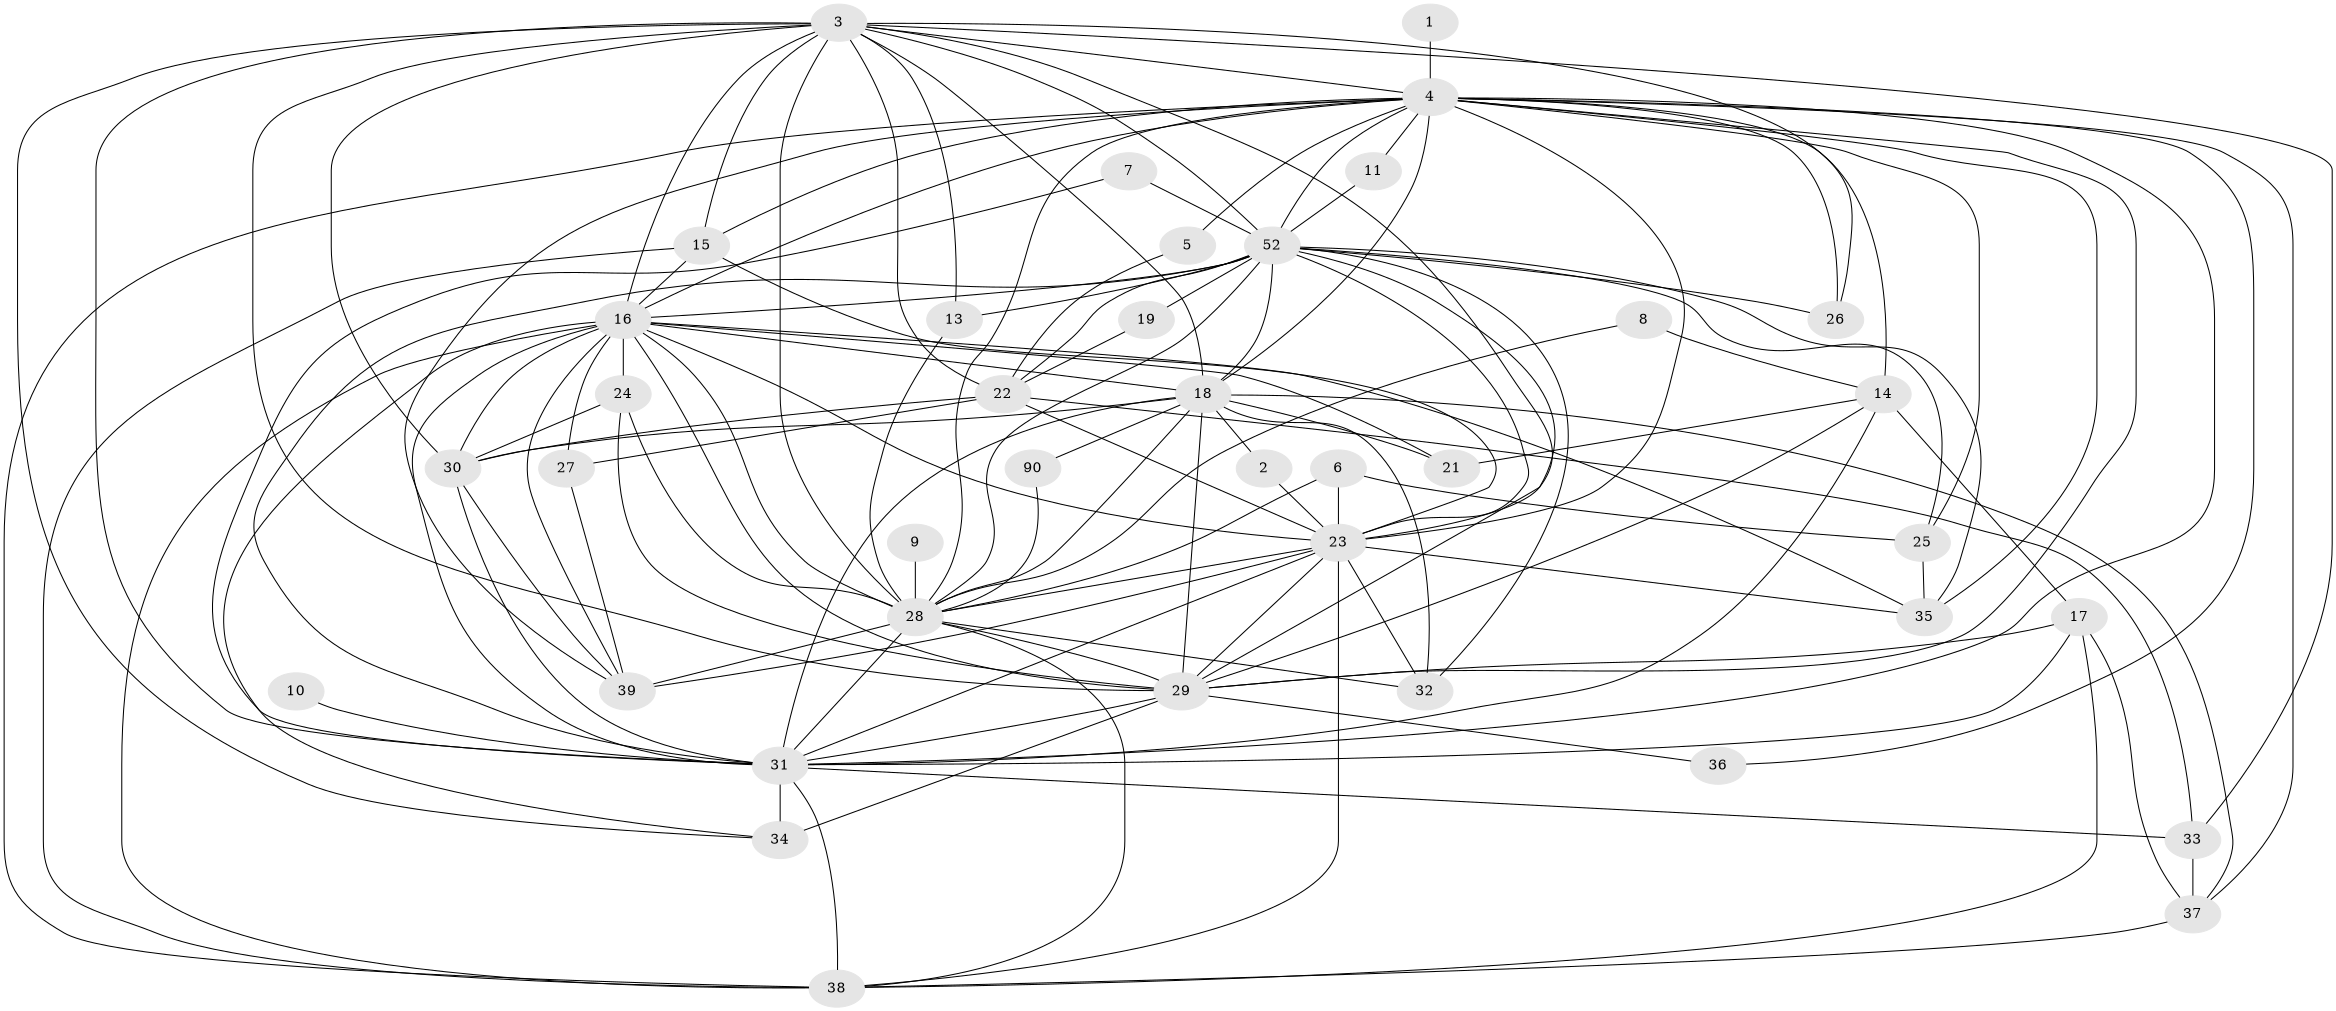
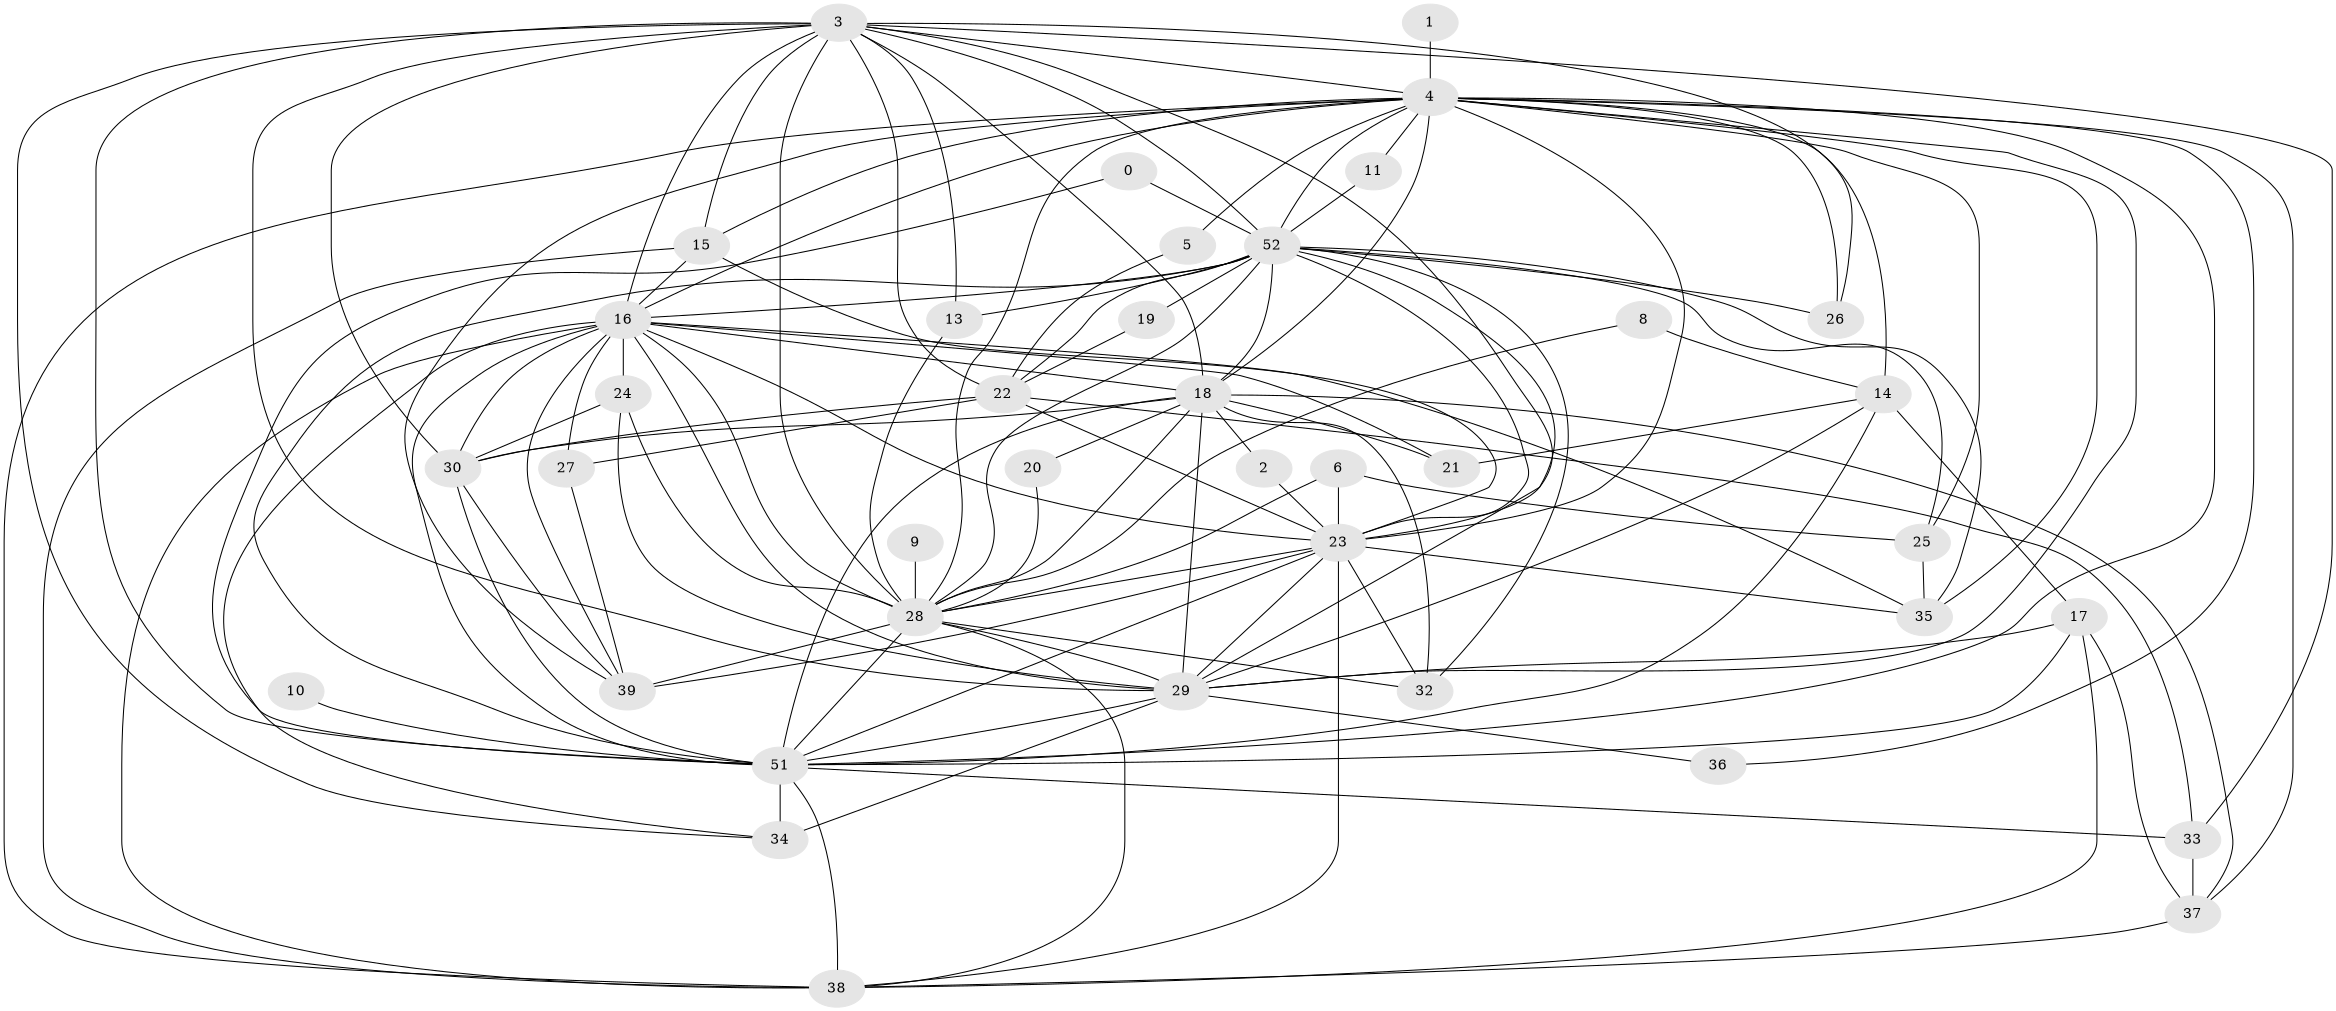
node "7": label "7" -> "0"
node "90": label "90" -> "20"
node "31": label "31" -> "51"
